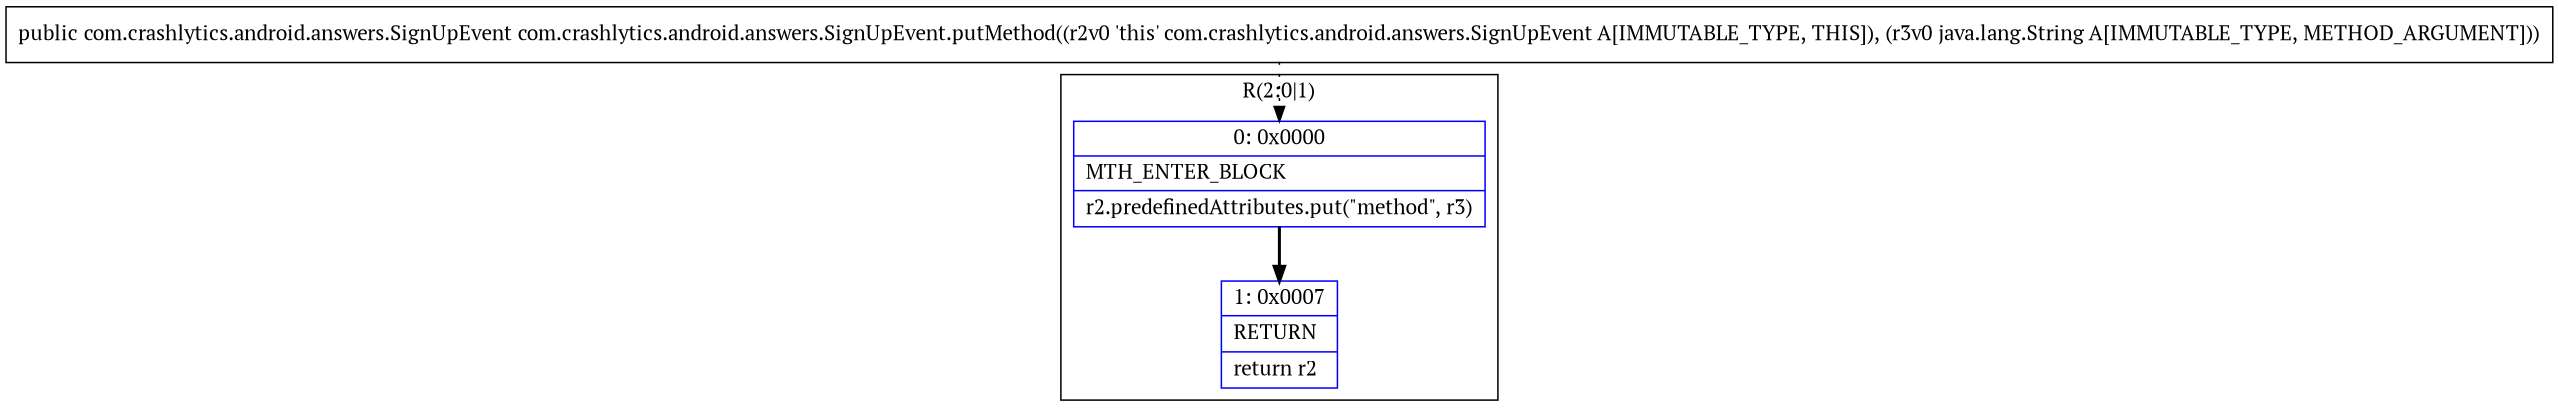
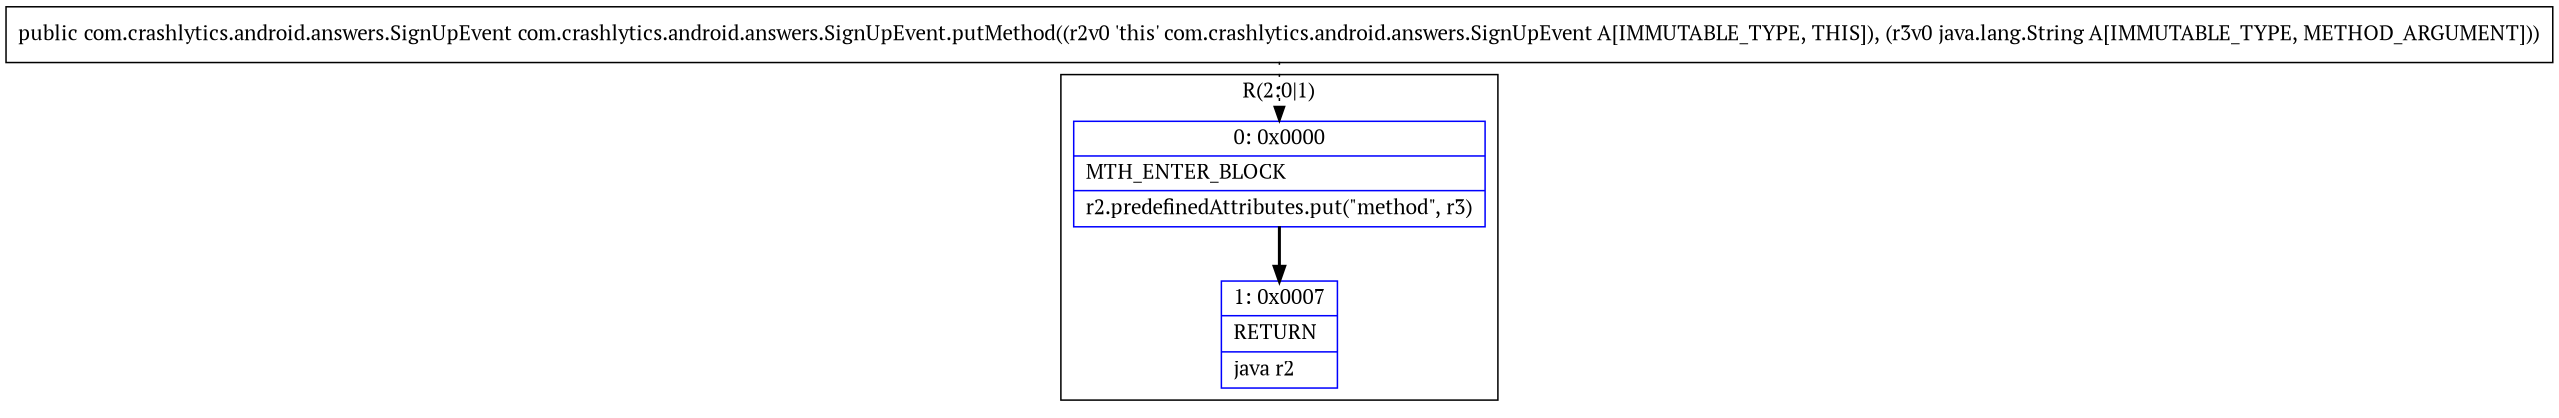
node "1: 0x0007": text "return r2" -> "java r2"
